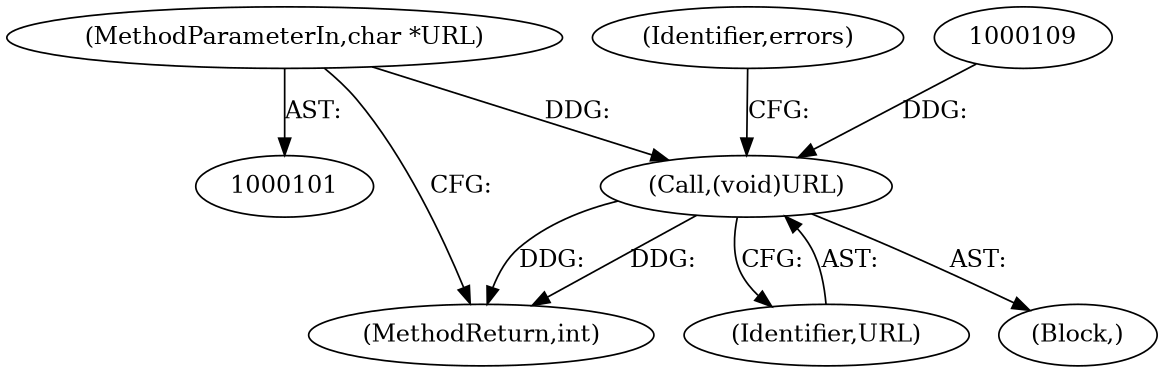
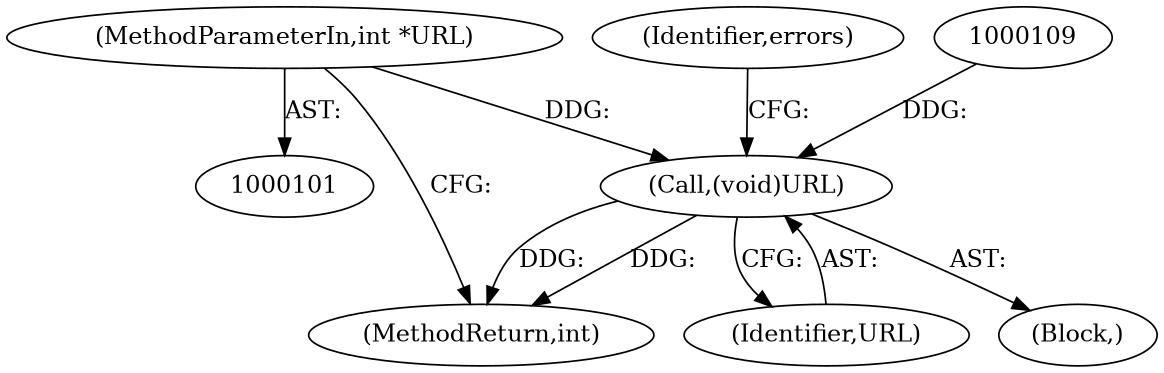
node "(MethodParameterIn,char *URL)": label "(MethodParameterIn,char *URL)" -> "(MethodParameterIn,int *URL)"
